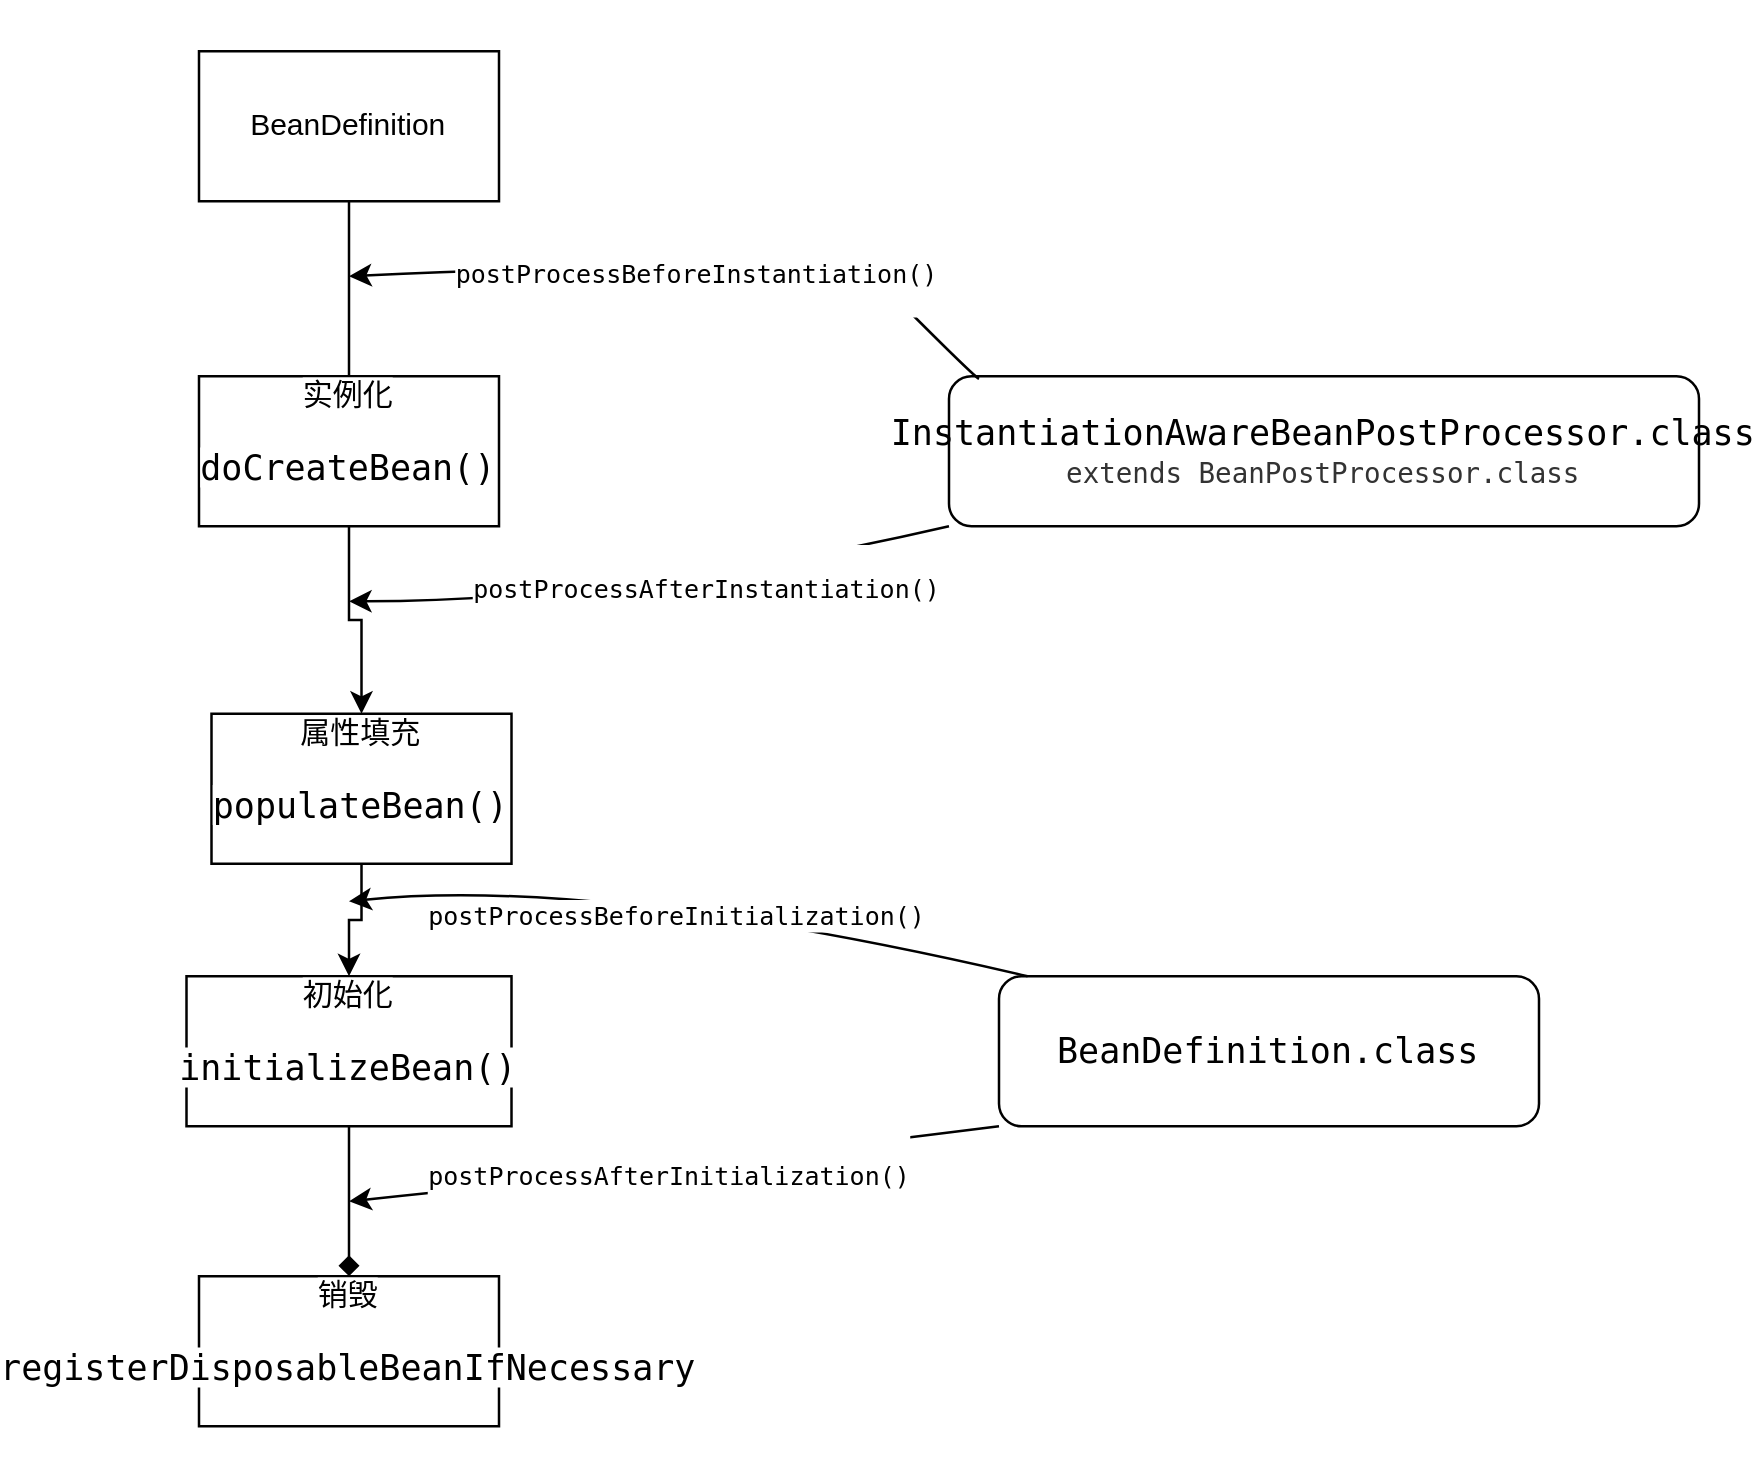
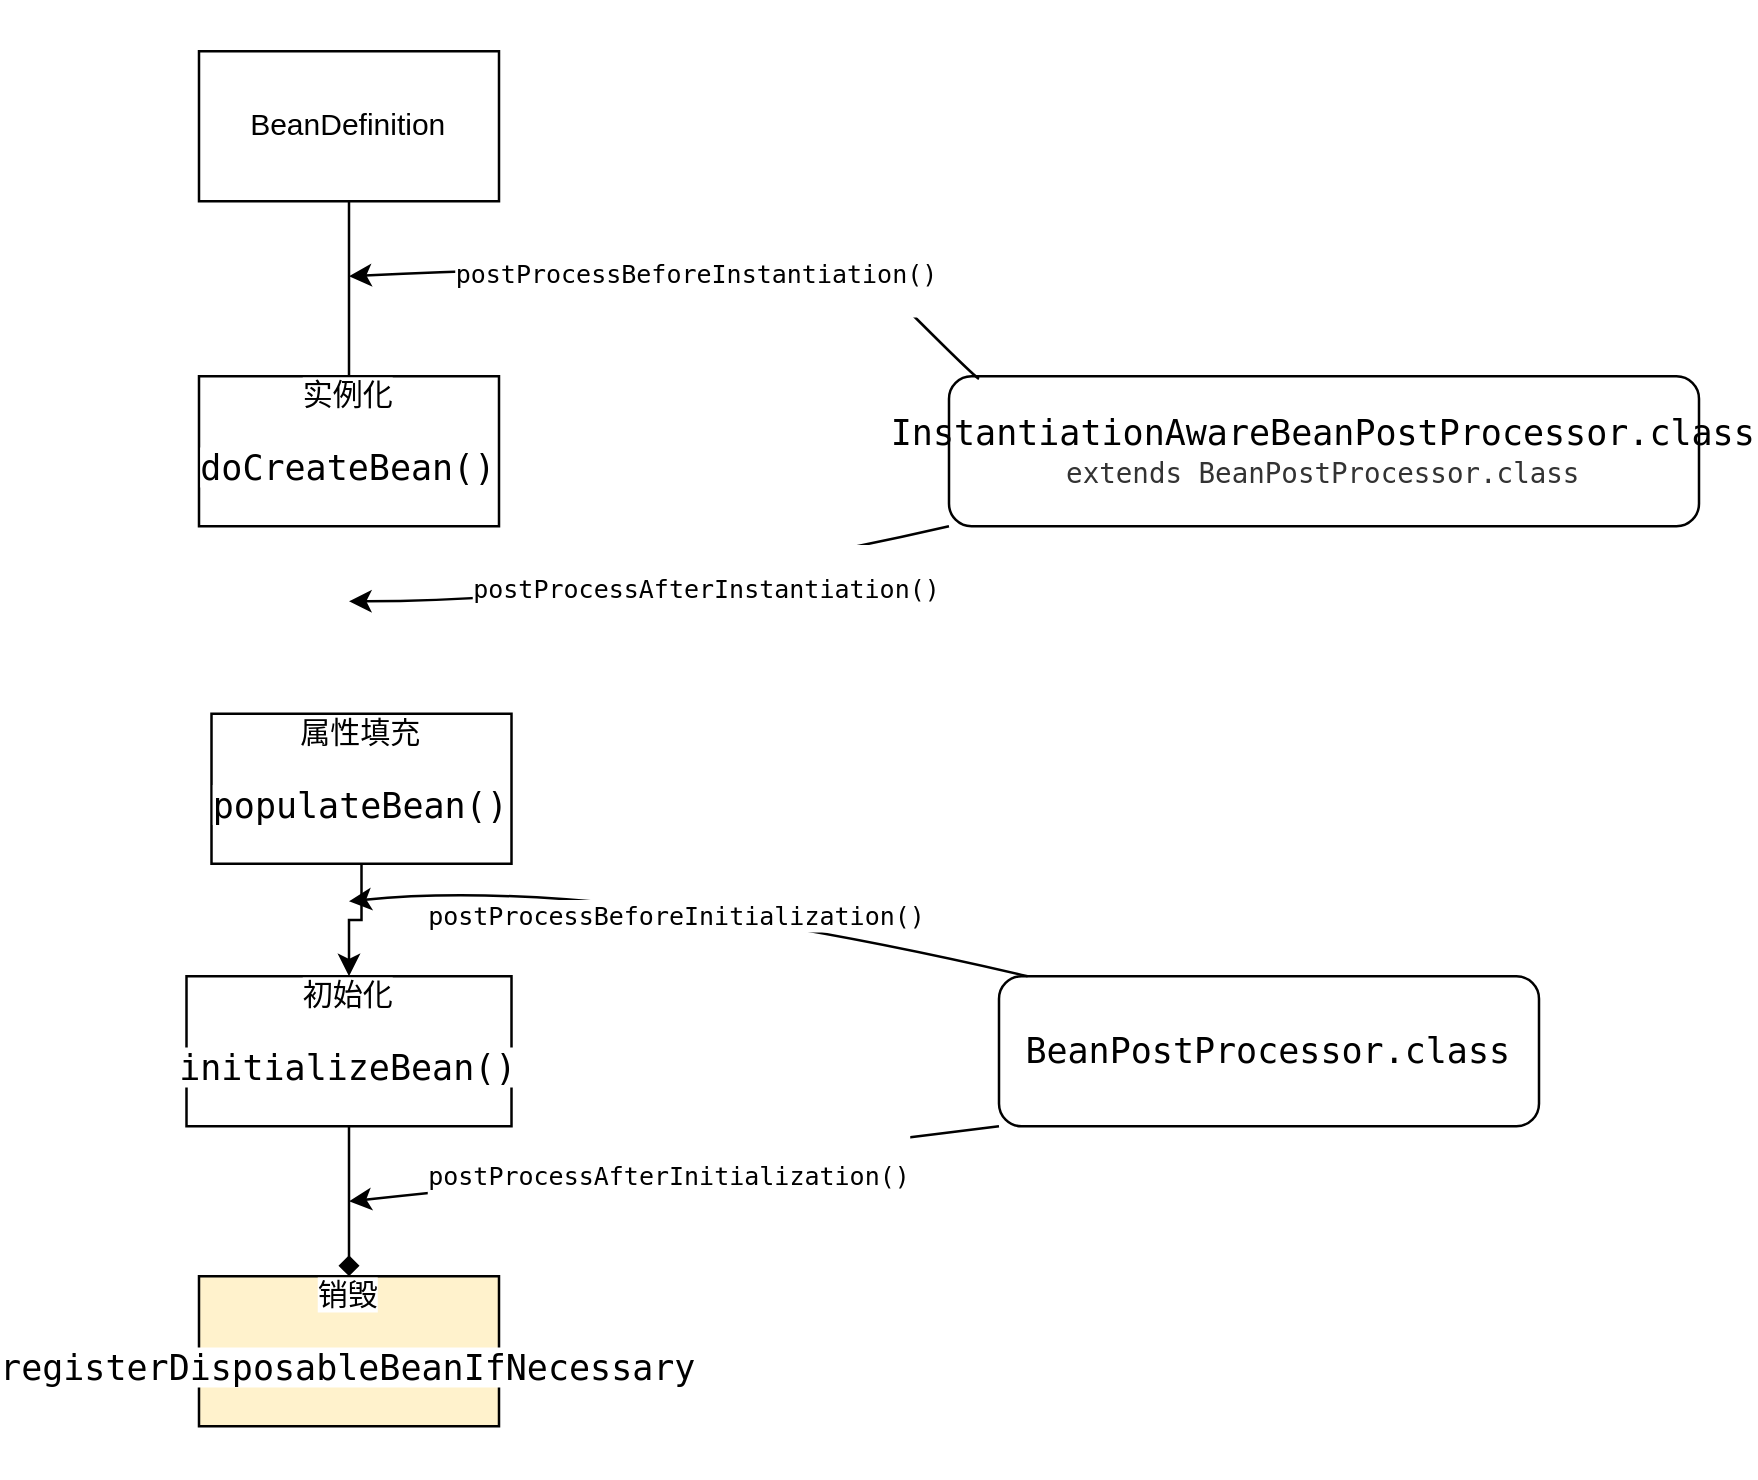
edge "实例化 doCreateBean()" -> "属性填充 populateBean()": removed
node "BeanDefinition.class": label "BeanDefinition.class" -> "BeanPostProcessor.class"
node "销毁 registerDisposableBeanIfNecessary": fillcolor #ffffff -> #fff2cc
